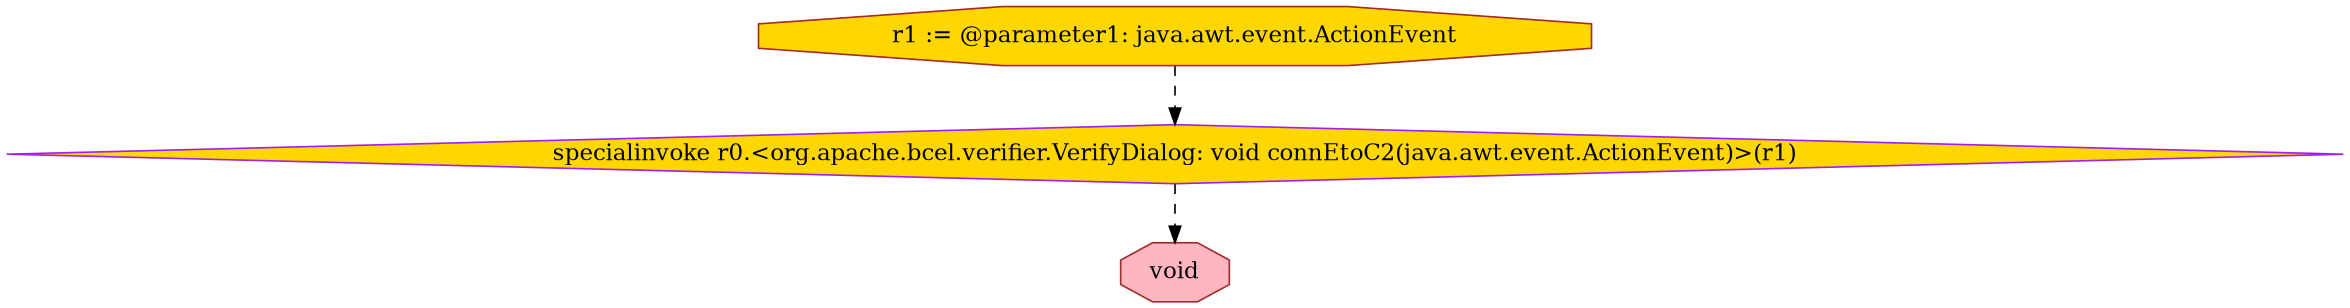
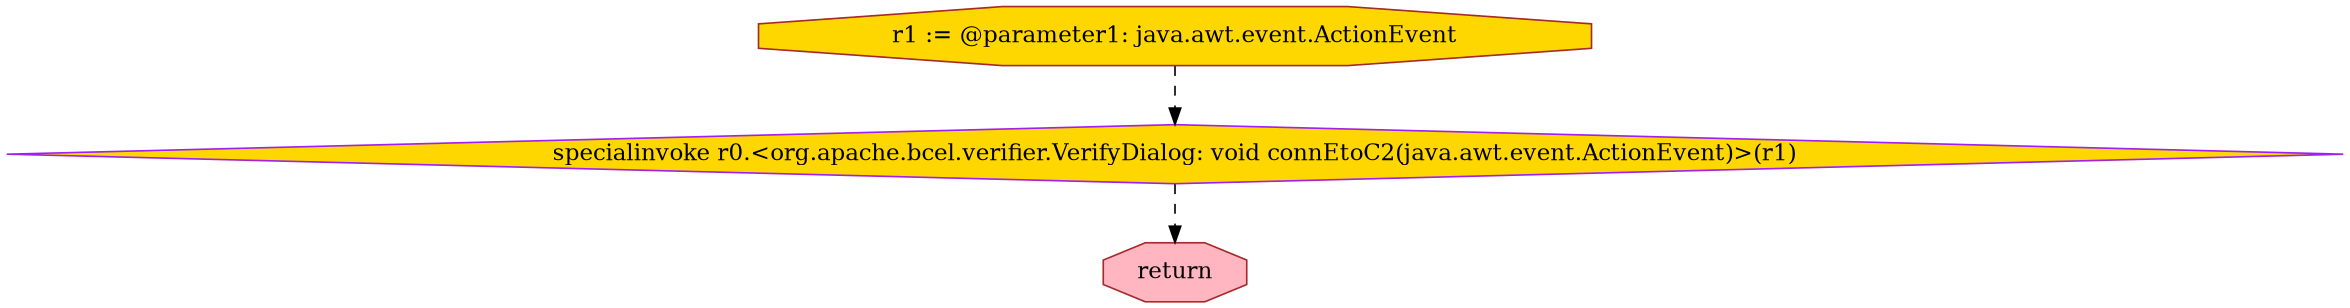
node "void": label "void" -> "return"
